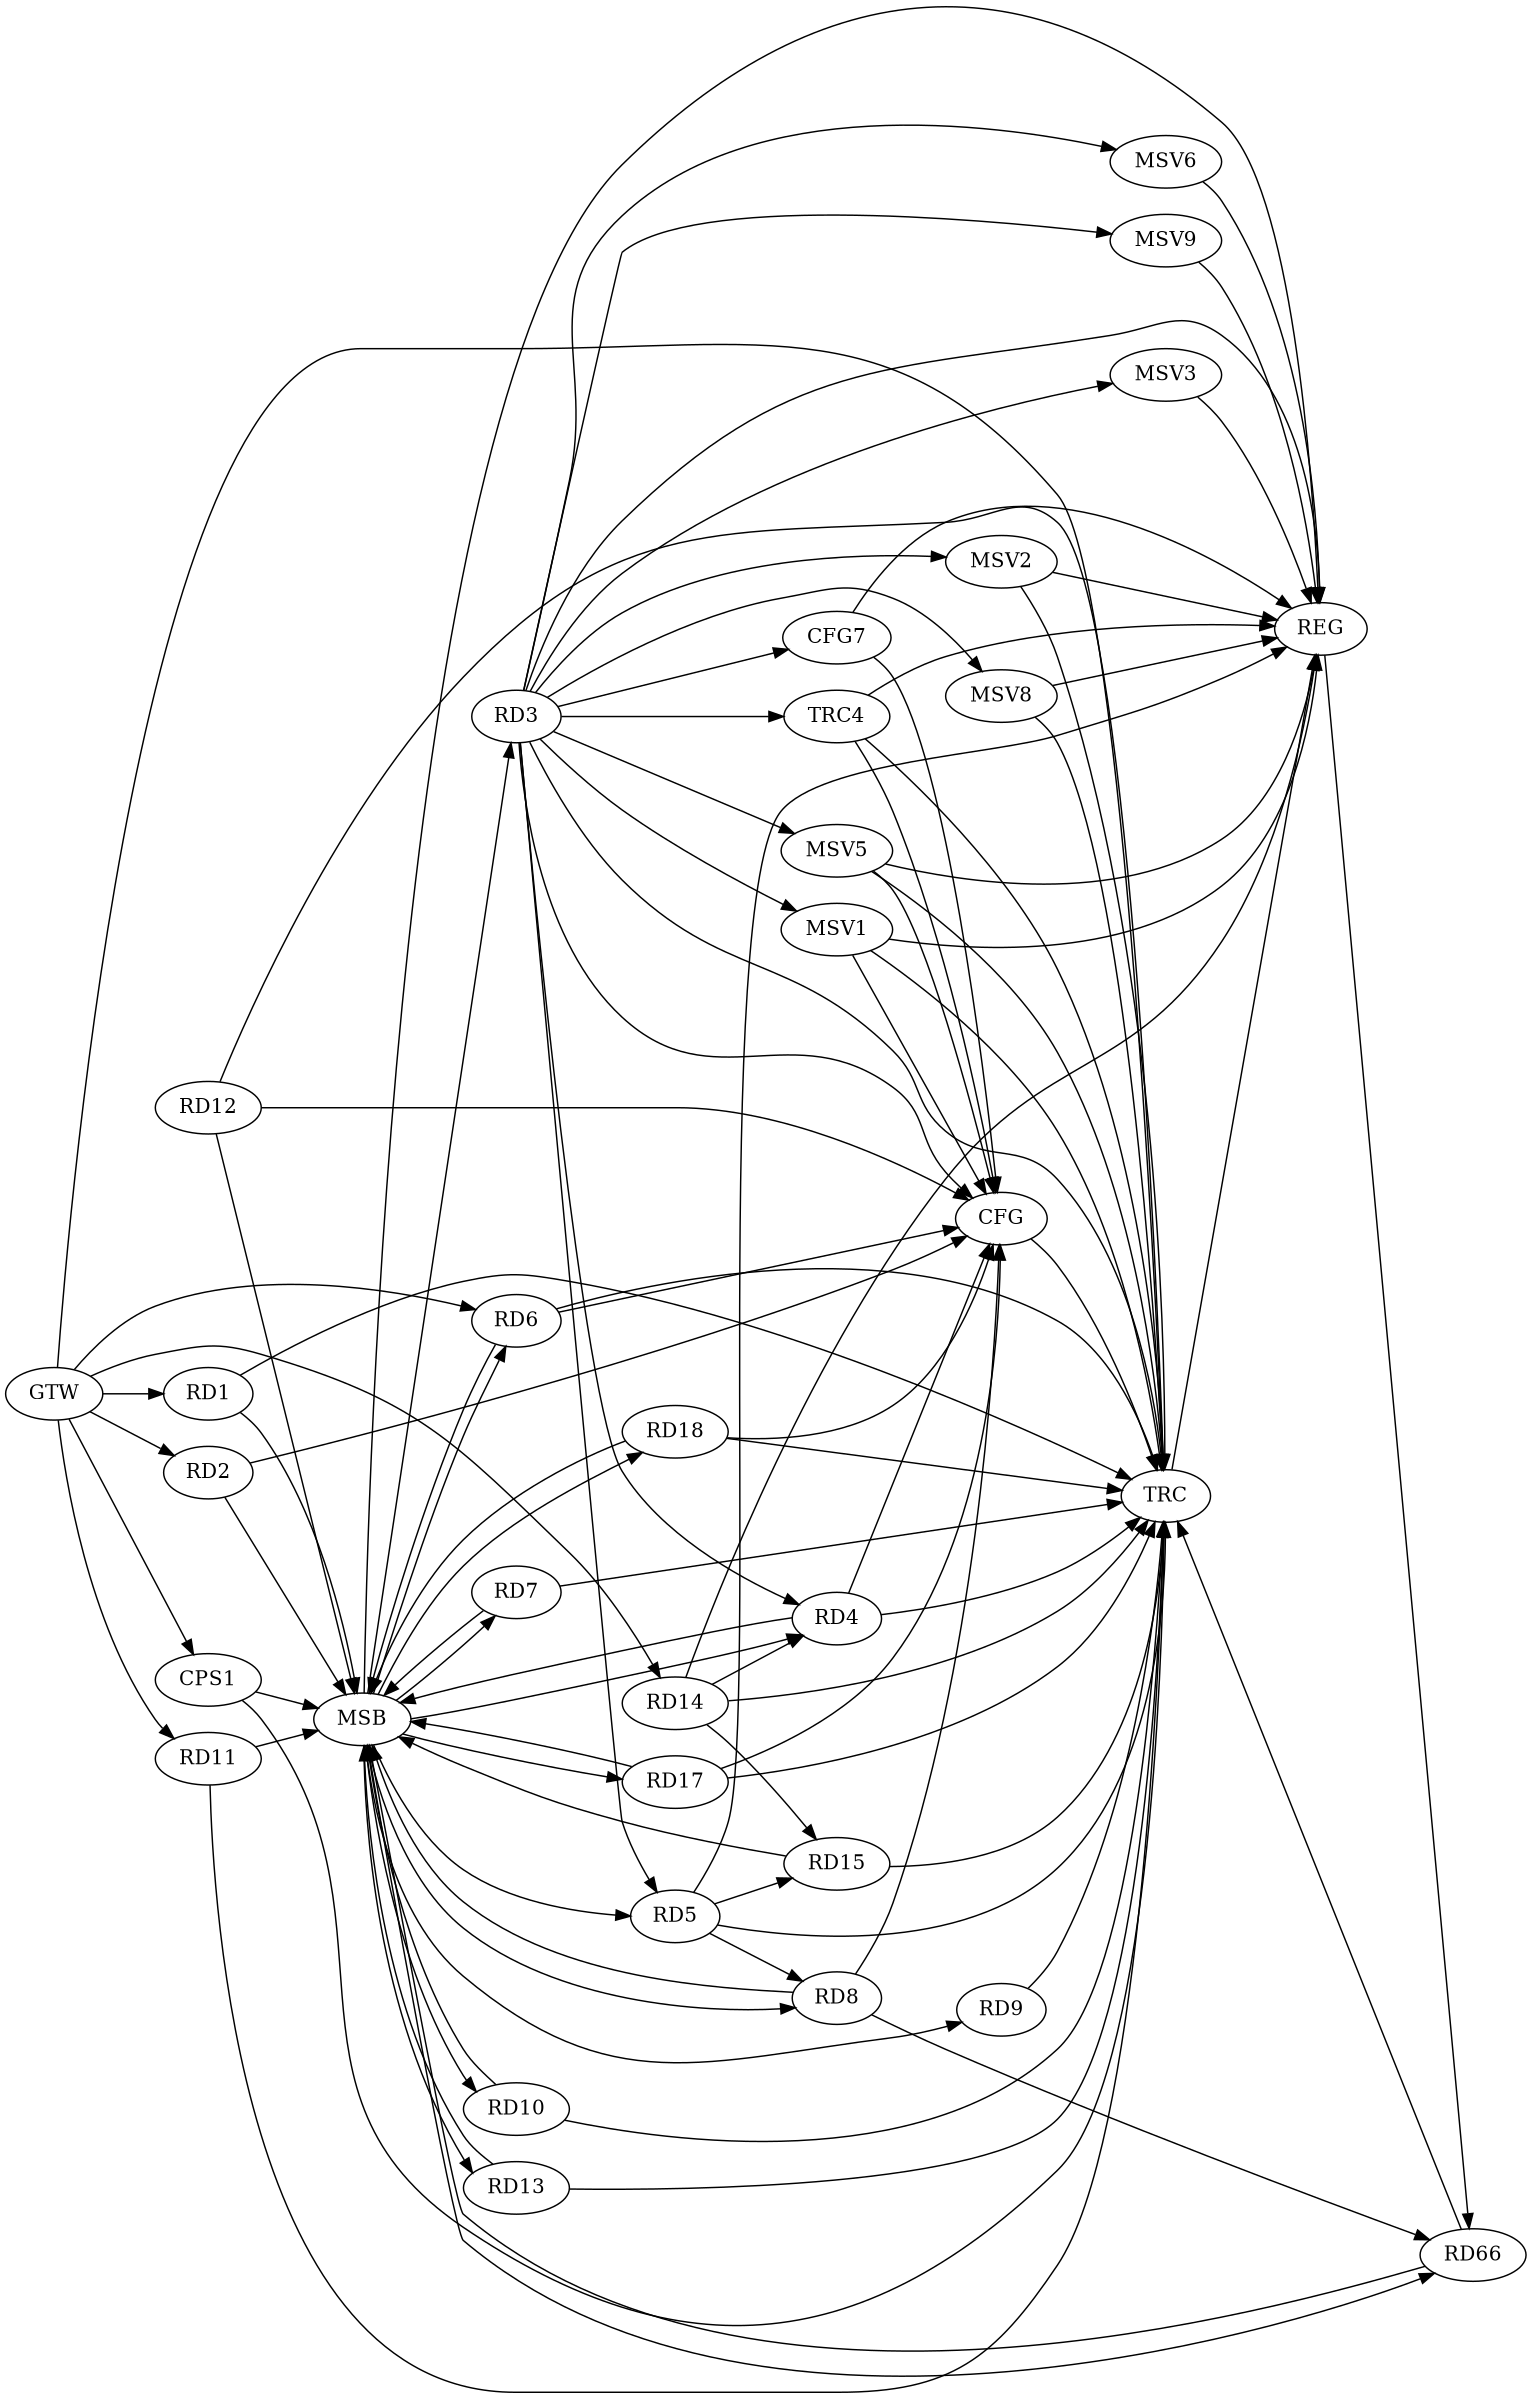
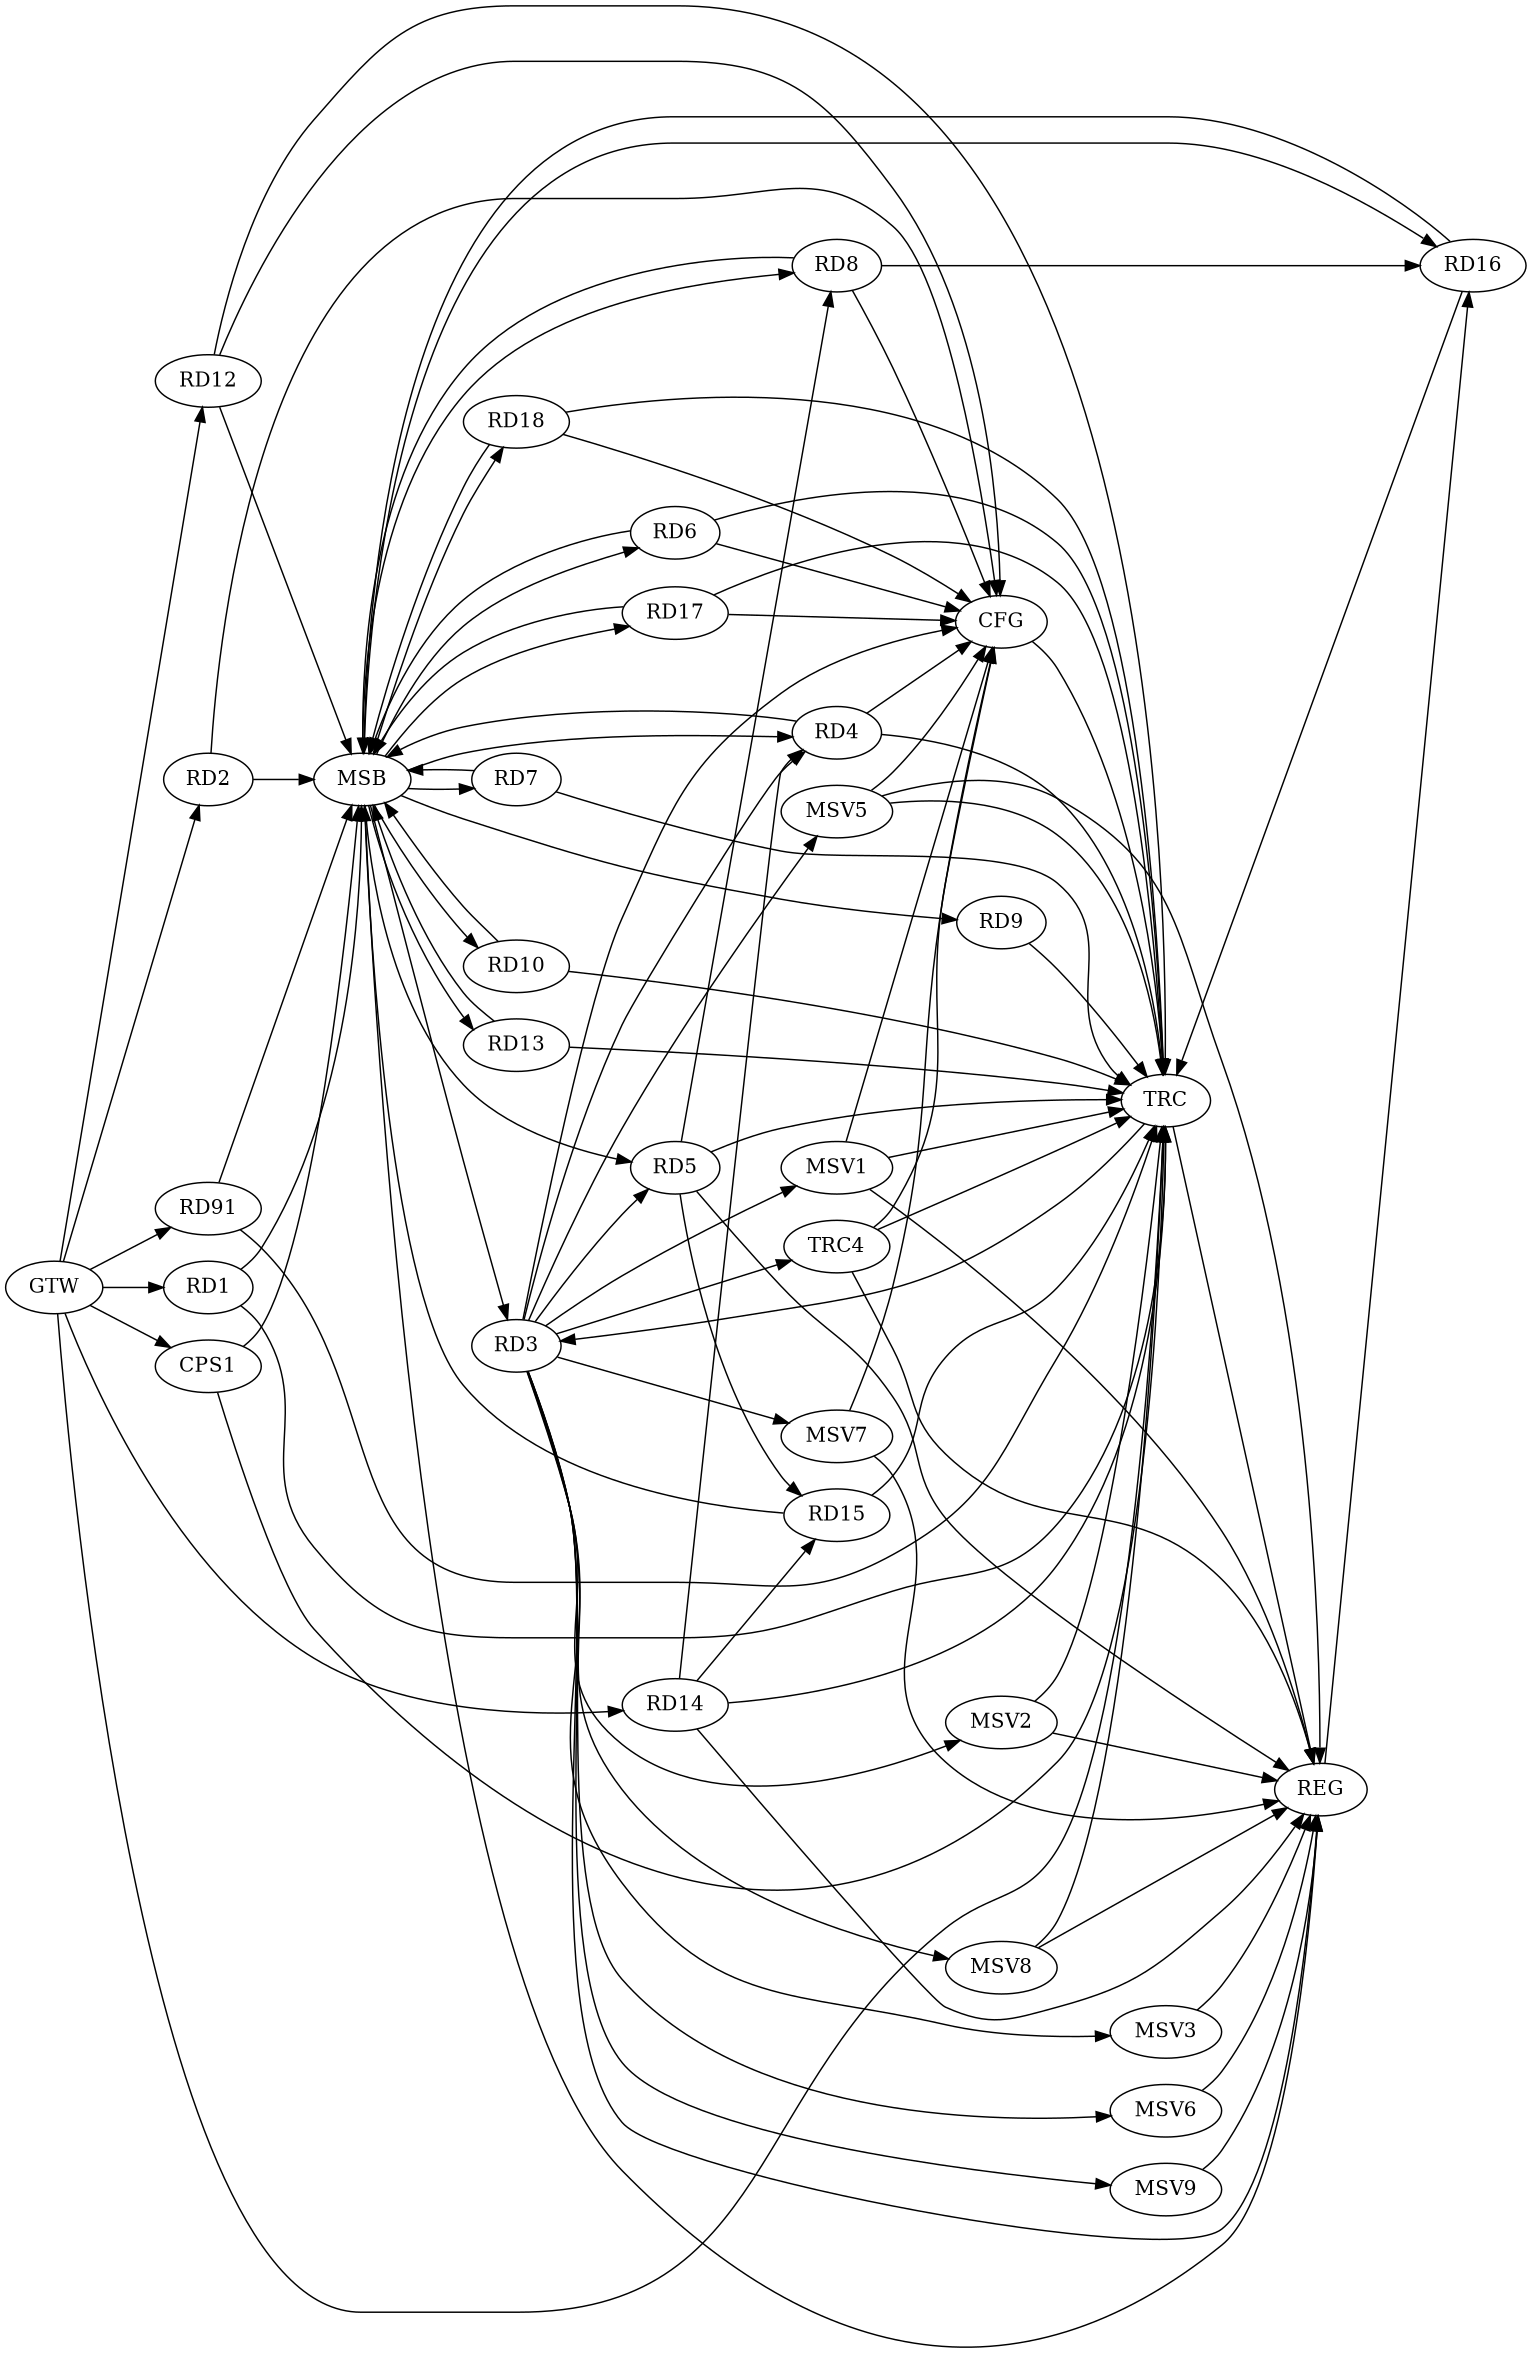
node "CFG7": label "CFG7" -> "MSV7"
edge "RD3" -> "TRC": reversed
edge "GTW" -> "RD6": now "GTW" -> "RD12"
node "RD11": label "RD11" -> "RD91"
node "RD66": label "RD66" -> "RD16"
